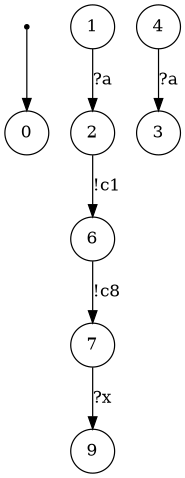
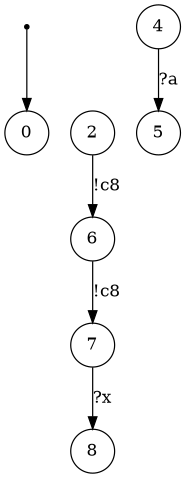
node "1": removed
node "3": label "3" -> "5"
edge "2" -> "6": label "!c1" -> "!c8"
node "9": label "9" -> "8"
